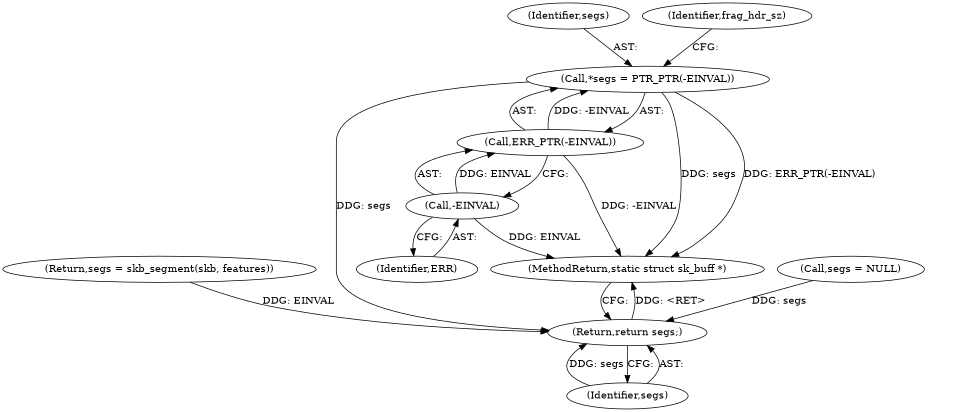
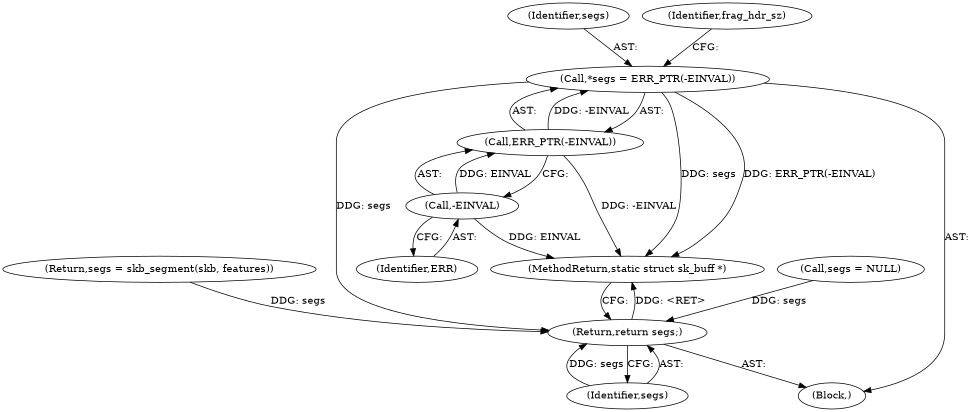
node "(Call,*segs = PTR_PTR(-EINVAL))": label "(Call,*segs = PTR_PTR(-EINVAL))" -> "(Call,*segs = ERR_PTR(-EINVAL))"
edge "(Return,segs = skb_segment(skb, features))" -> "(Return,return segs;)": label "DDG: EINVAL" -> "DDG: segs"
node "(Block,)": added
